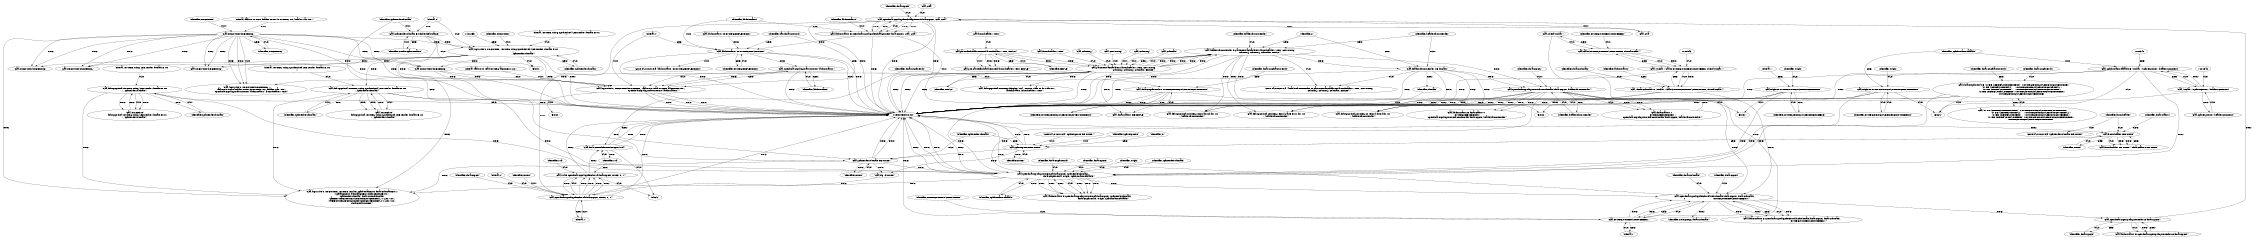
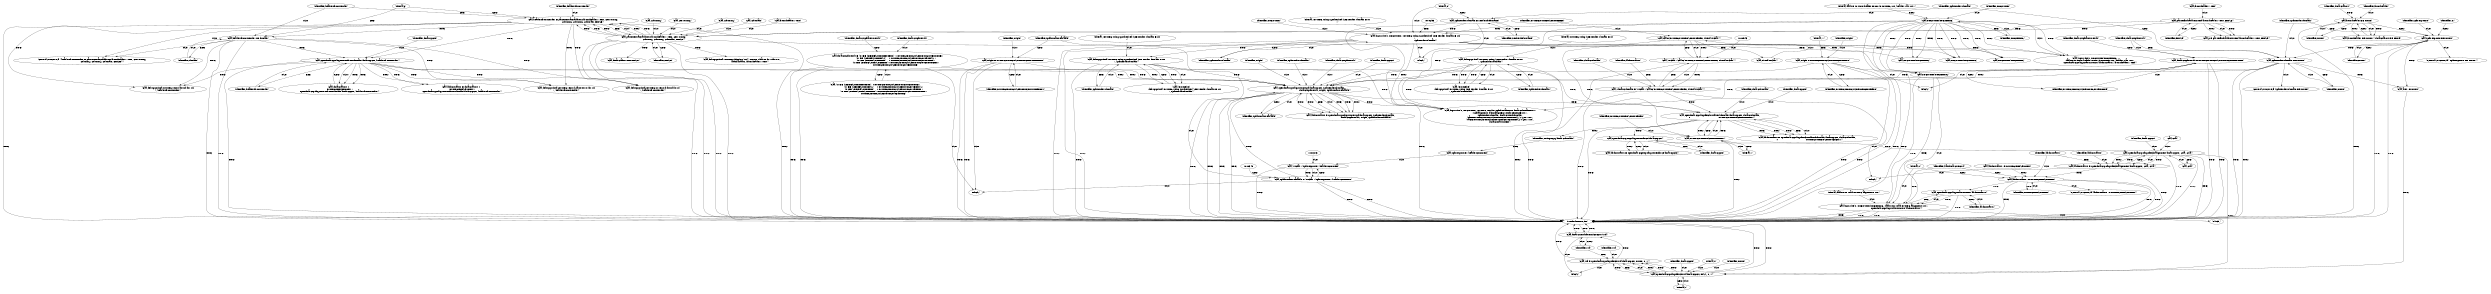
node "(Identifier,p)": label "(Identifier,p)" -> "(Literal,p)"
node "(Identifier,sender_parse_name)": label "(Identifier,sender_parse_name)" -> "(Identifier,sender_helo_name)"
node "(Call,origin = DMARC_POLICY_SPF_ORIGIN_HELO)": label "(Call,origin = DMARC_POLICY_SPF_ORIGIN_HELO)" -> "(Call,origin = DMARC_PANIC_SPF_ORIGIN_HELO)"
edge "(Call,origin = DMARC_POLICY_SPF_ORIGIN_MAILFROM)" -> "(Identifier,DMARC_POLICY_SPF_ORIGIN_MAILFROM)": label "AST: " -> "CFG: "
edge "(Identifier,domain)" -> "(Call,dmarc_abort == FALSE)": now "(Identifier,domain)" -> "(Call,header_from_sender += domain)"
edge "(Call,(uschar *)spf_response->header_comment)" -> "(Call,spf_response->header_comment)": now "(Identifier,string_copy(dmarc_domain))" -> "(Call,spf_response->header_comment)"
node "(Identifier,DMARC_POLICY_SPF_OUTCOME_MAILFROM)": label "(Identifier,DMARC_POLICY_SPF_OUTCOME_MAILFROM)" -> "(Identifier,DMARC_POLICY_SPF_OUTCOME_NONE)"
edge "(Call,sizeof(uschar))" -> "(Call,DMARC_MAXHOSTNAMELEN-1)": now "(Call,calloc(DMARC_MAXHOSTNAMELEN, sizeof(uschar)))" -> "(Call,DMARC_MAXHOSTNAMELEN-1)"
edge "(Identifier,from_header)" -> "(ControlStructure,if (spf_sender_domain == NULL))": now "(Call,spf_sender_domain == NULL)" -> "(ControlStructure,if (spf_sender_domain == NULL))"
edge "(MethodReturn,int)" -> "(Call,from_header == NULL)": reversed
edge "(Identifier,dmarc_abort)" -> "(Call,from_header == NULL)": label "CFG: " -> "DDG: "
edge "(ControlStructure,if ( spf_response == NULL ))" -> "(Call,spf_response == NULL)": reversed
node "(Call,sig != NULL)": label "(Call,sig != NULL)" -> "(Call,ares != NULL)"
node "(Call,opendmarc_policy_fetch_ruf(dmarc_pctx, NULL, 0, 1))": label "(Call,opendmarc_policy_fetch_ruf(dmarc_pctx, NULL, 0, 1))" -> "(Call,opendmarc_policy_fetch_ruf(dmarc_pctx, PASS, 0, 1))"
